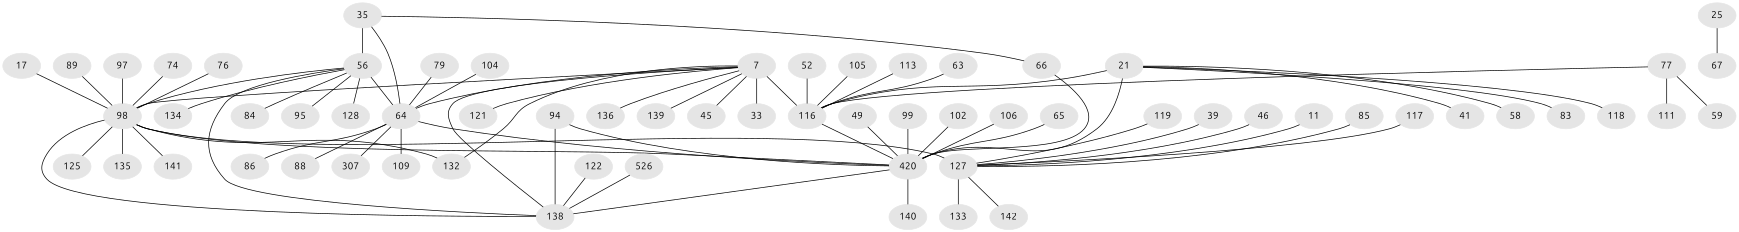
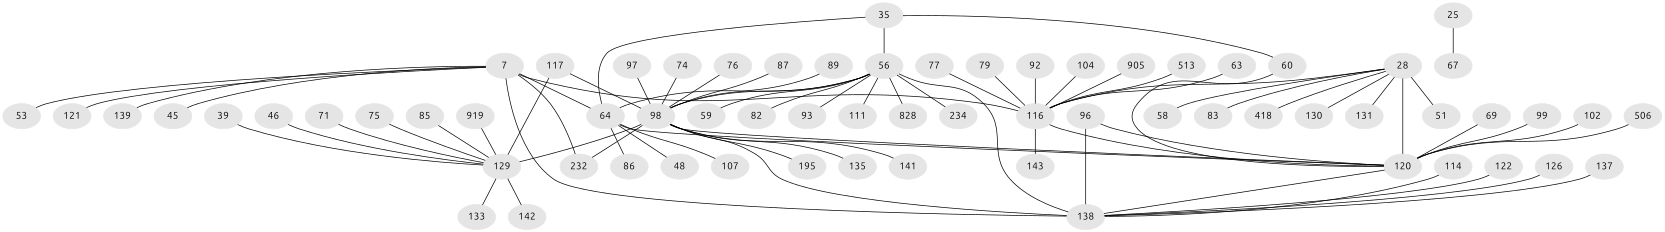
node "17": label "17" -> "87"
node "52": label "52" -> "92"
node "105": label "105" -> "905"
node "113": label "113" -> "513"
node "66": label "66" -> "60"
node "21": label "21" -> "28"
edge "7" -- "98": now "117" -- "98"
edge "79" -- "64": now "79" -- "116"
edge "104" -- "64": now "104" -- "116"
edge "77" -- "111": now "56" -- "111"
edge "77" -- "59": now "56" -- "59"
node "134": label "134" -> "234"
node "84": label "84" -> "82"
node "95": label "95" -> "93"
node "128": label "128" -> "828"
node "75": added
node "94": label "94" -> "96"
node "136": removed
node "33": label "33" -> "53"
node "49": label "49" -> "69"
node "106": label "106" -> "506"
node "65": removed
node "119": label "119" -> "919"
node "130": added
node "11": label "11" -> "71"
node "131": added
node "41": label "41" -> "51"
node "118": label "118" -> "418"
node "125": label "125" -> "195"
node "88": label "88" -> "48"
node "307": label "307" -> "107"
node "109": removed
node "132": label "132" -> "232"
node "526": label "526" -> "126"
node "420": label "420" -> "120"
node "127": label "127" -> "129"
node "143": added
node "114": added
node "137": added
node "140": removed
